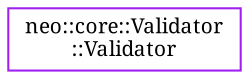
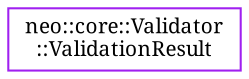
node "neo::core::Validator ::Validator": label "neo::core::Validator ::Validator" -> "neo::core::Validator ::ValidationResult"
